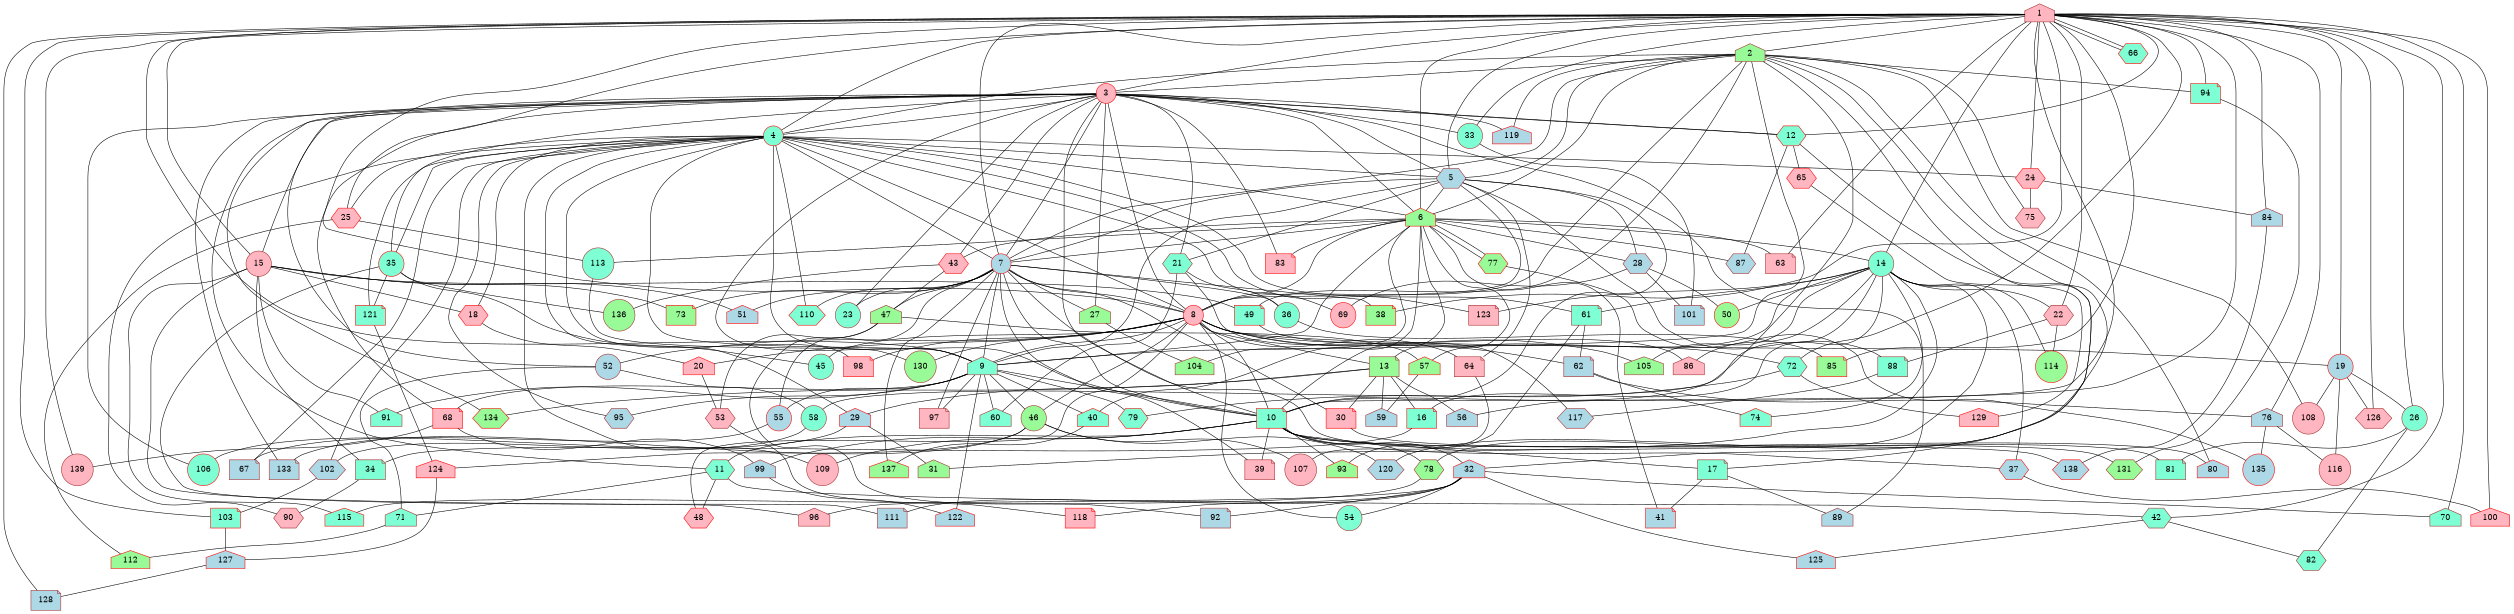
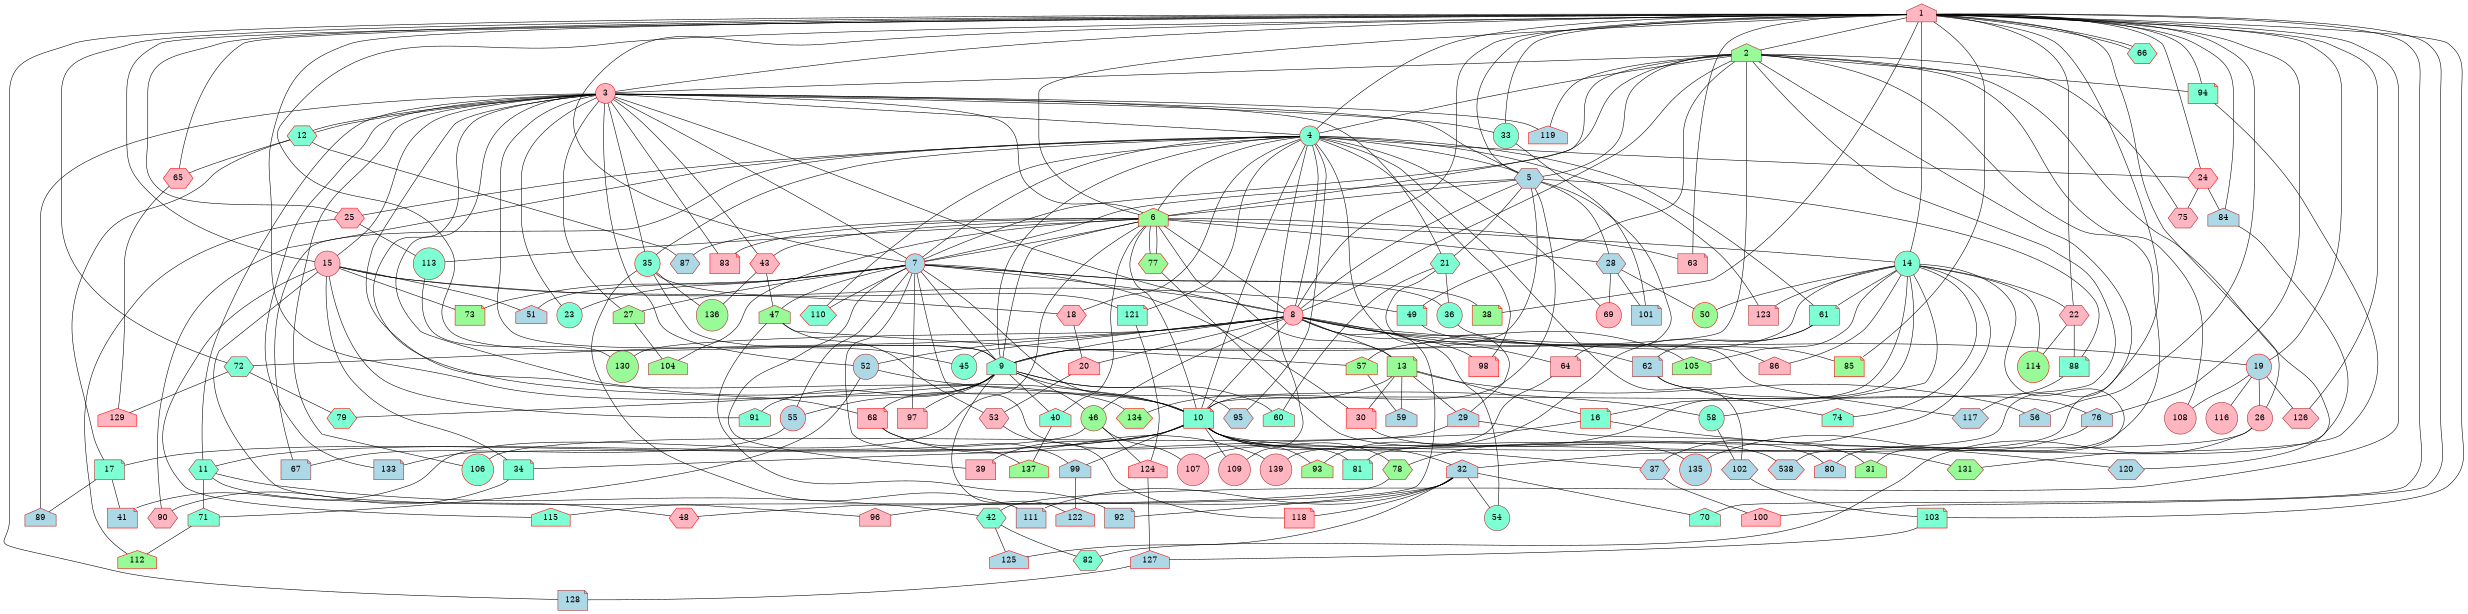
edge "1" -- "12": now "1" -- "65"
node "26": fillcolor aquamarine -> lightpink
edge "46" -- "120": now "16" -- "120"
edge "76" -- "116": removed
node "138": label "138" -> "538"
